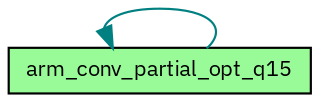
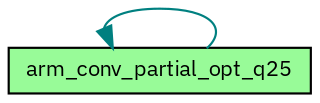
node "arm_conv_partial_opt_q15": label "arm_conv_partial_opt_q15" -> "arm_conv_partial_opt_q25"
